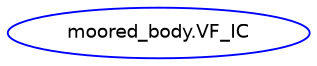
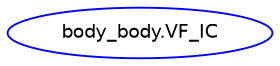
node "moored_body.VF_IC": label "moored_body.VF_IC" -> "body_body.VF_IC"
